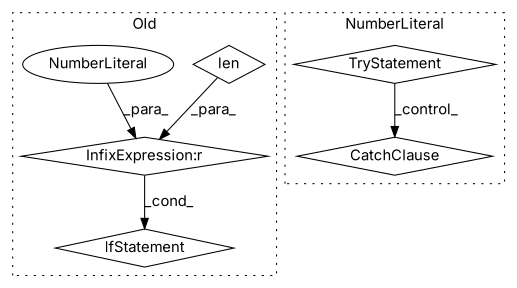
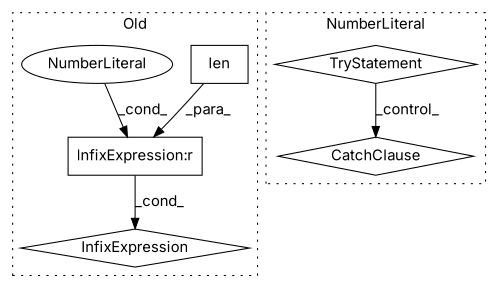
node "len": shape diamond -> box
edge "NumberLiteral" -> "InfixExpression:r": label "_para_" -> "_cond_"
node "InfixExpression:r": shape diamond -> box
node "IfStatement": label "IfStatement" -> "InfixExpression"
